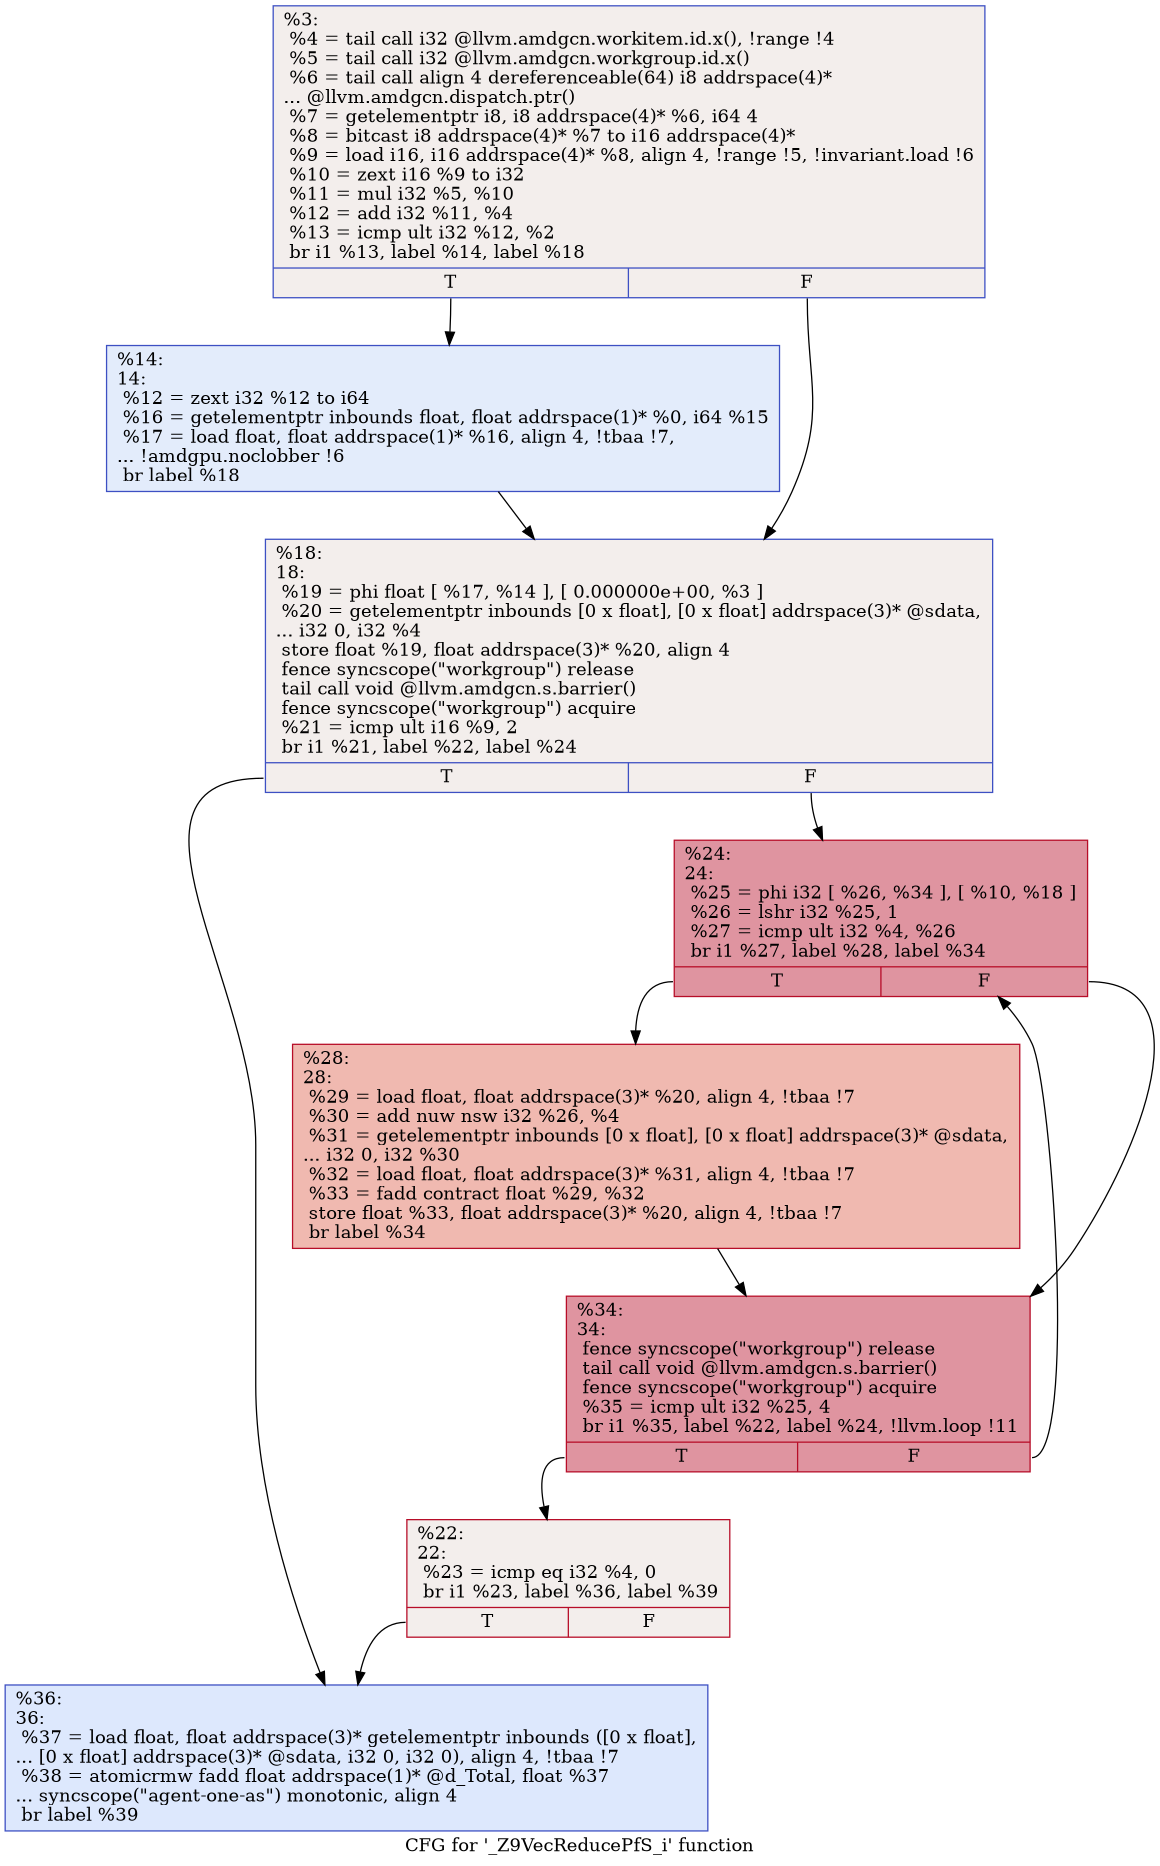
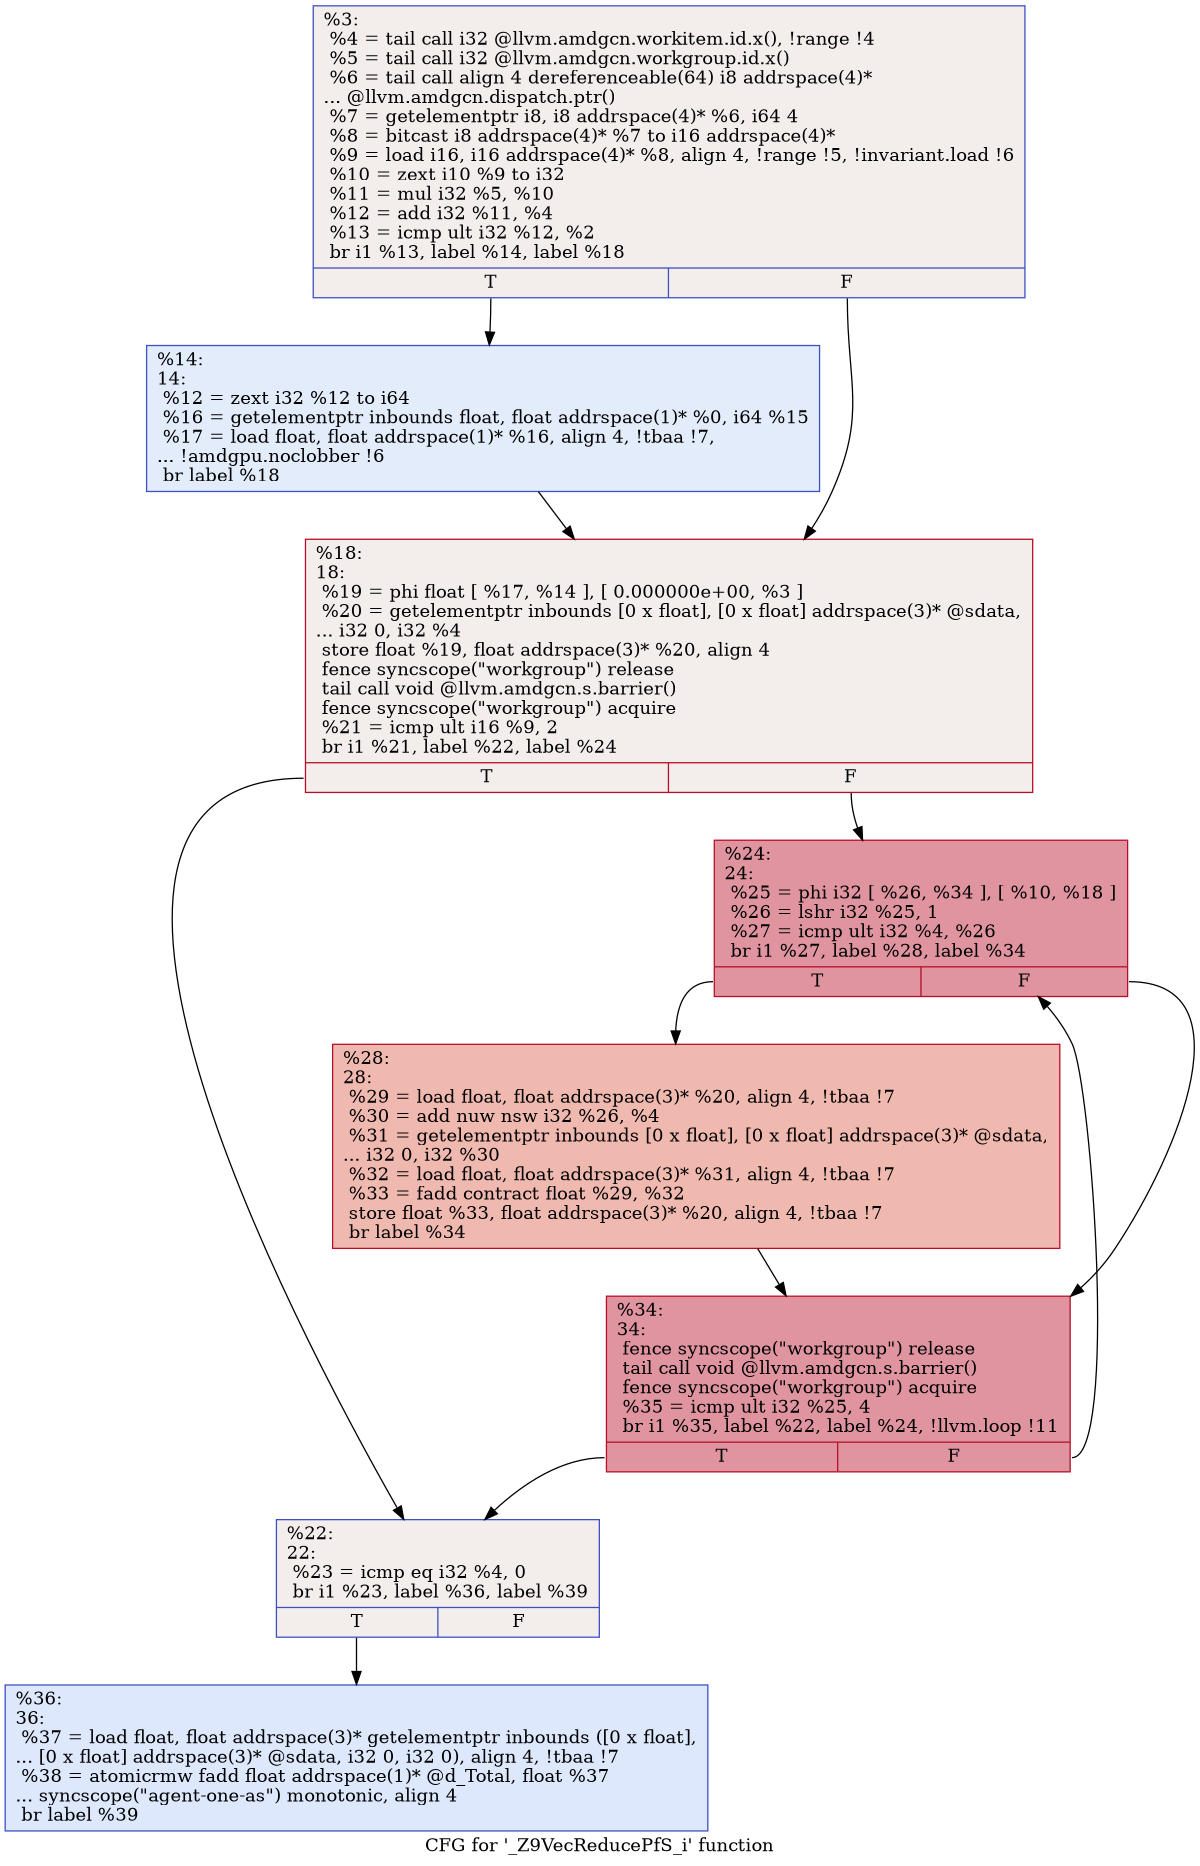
node "%3:": text "%10 = zext i16 %9 to i32" -> "%10 = zext i10 %9 to i32"
node "%18:": color #3d50c3ff -> #b70d28ff
edge "%18:" -> "%36:": now "%18:" -> "%22:"
node "%22:": color #b70d28ff -> #3d50c3ff
